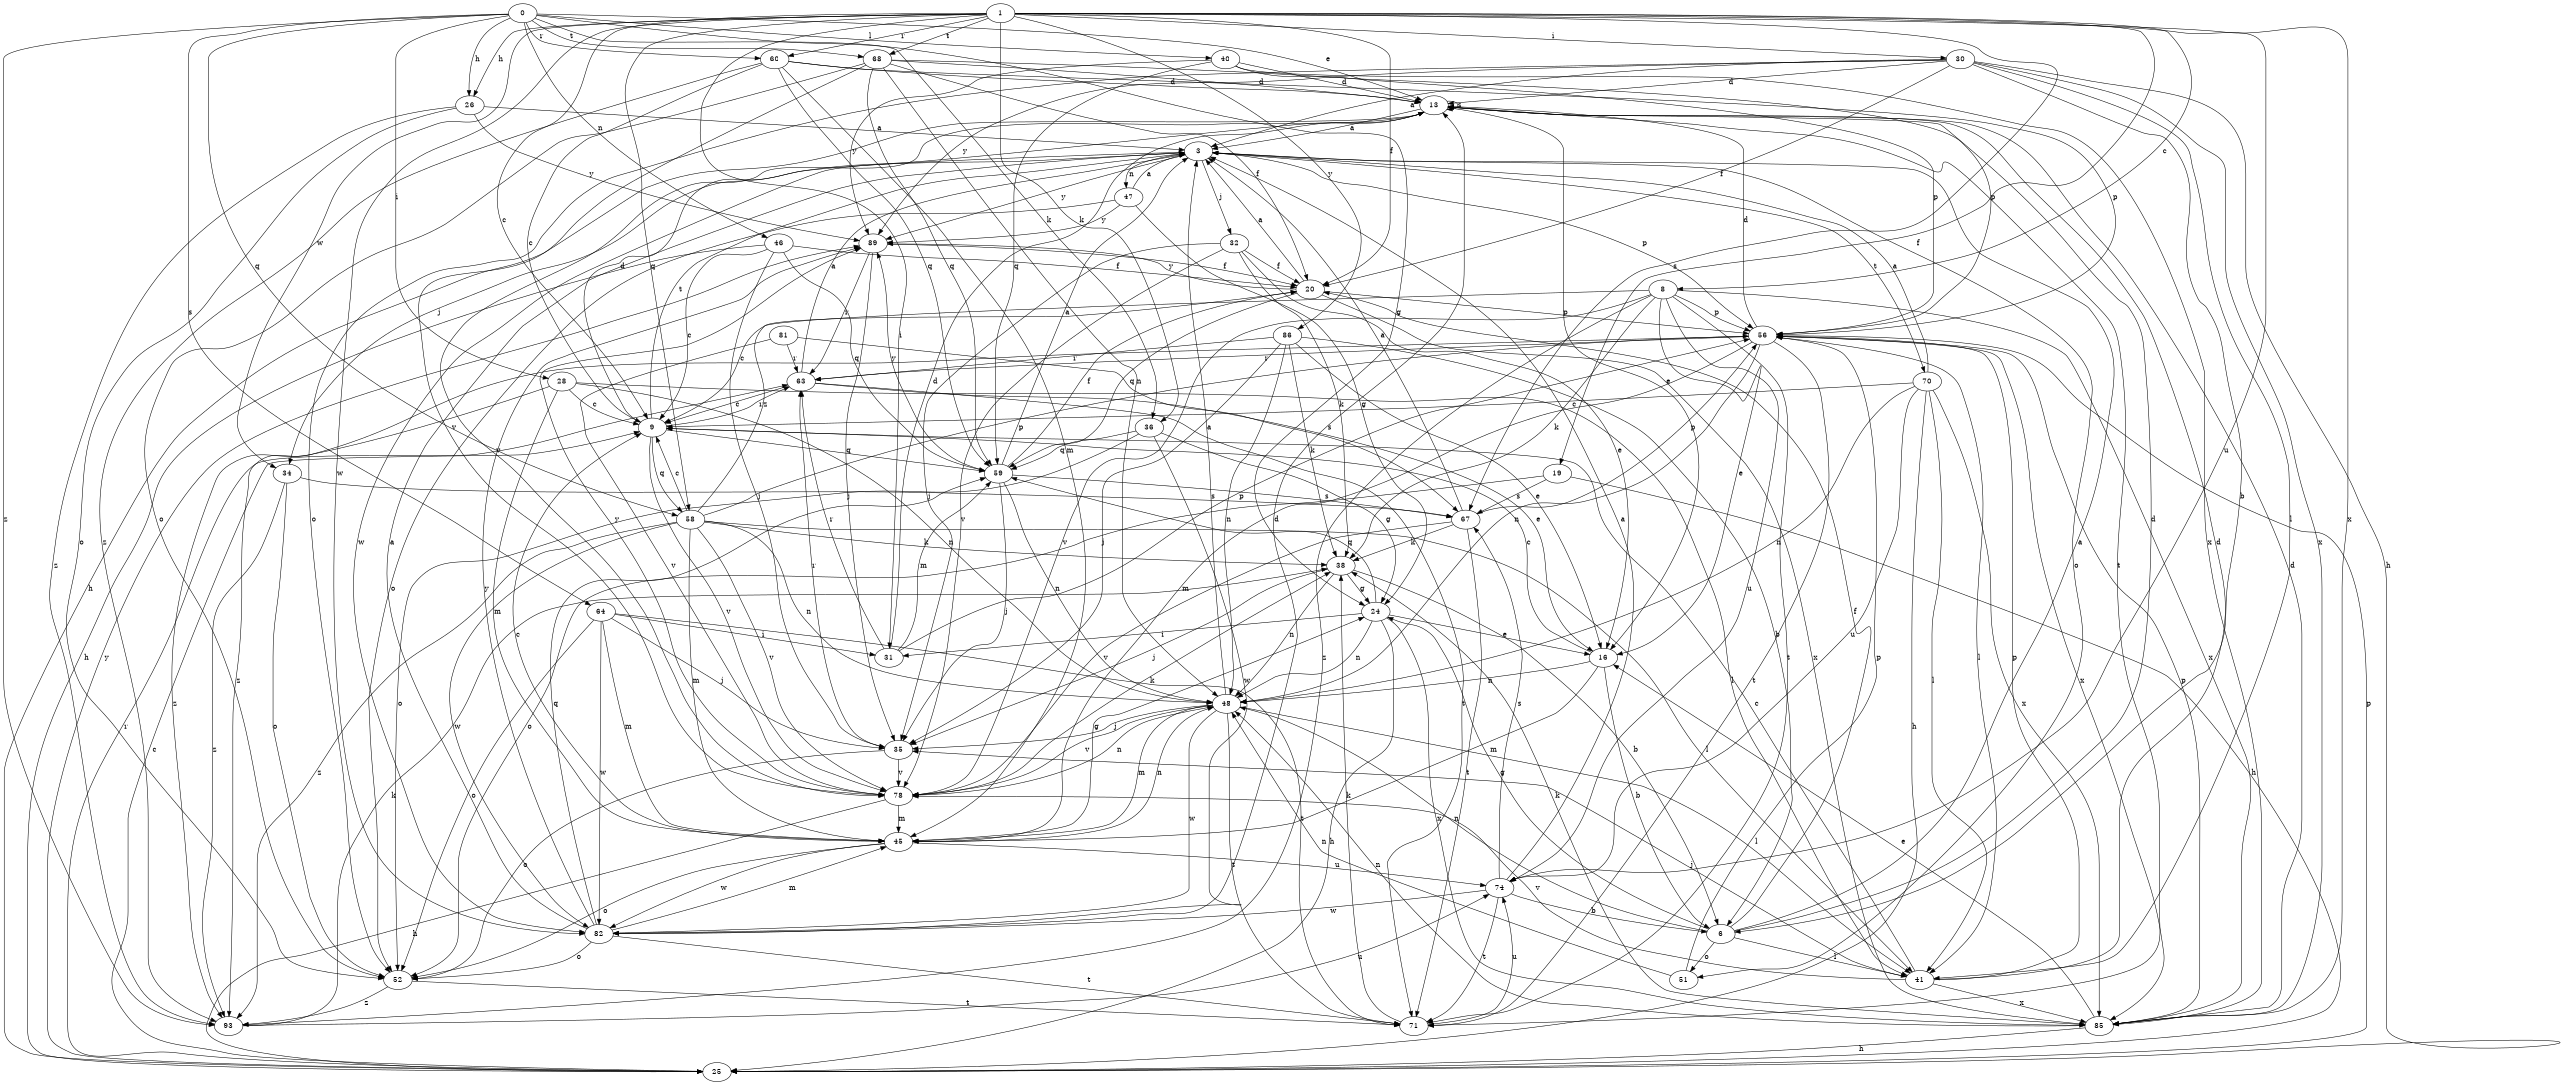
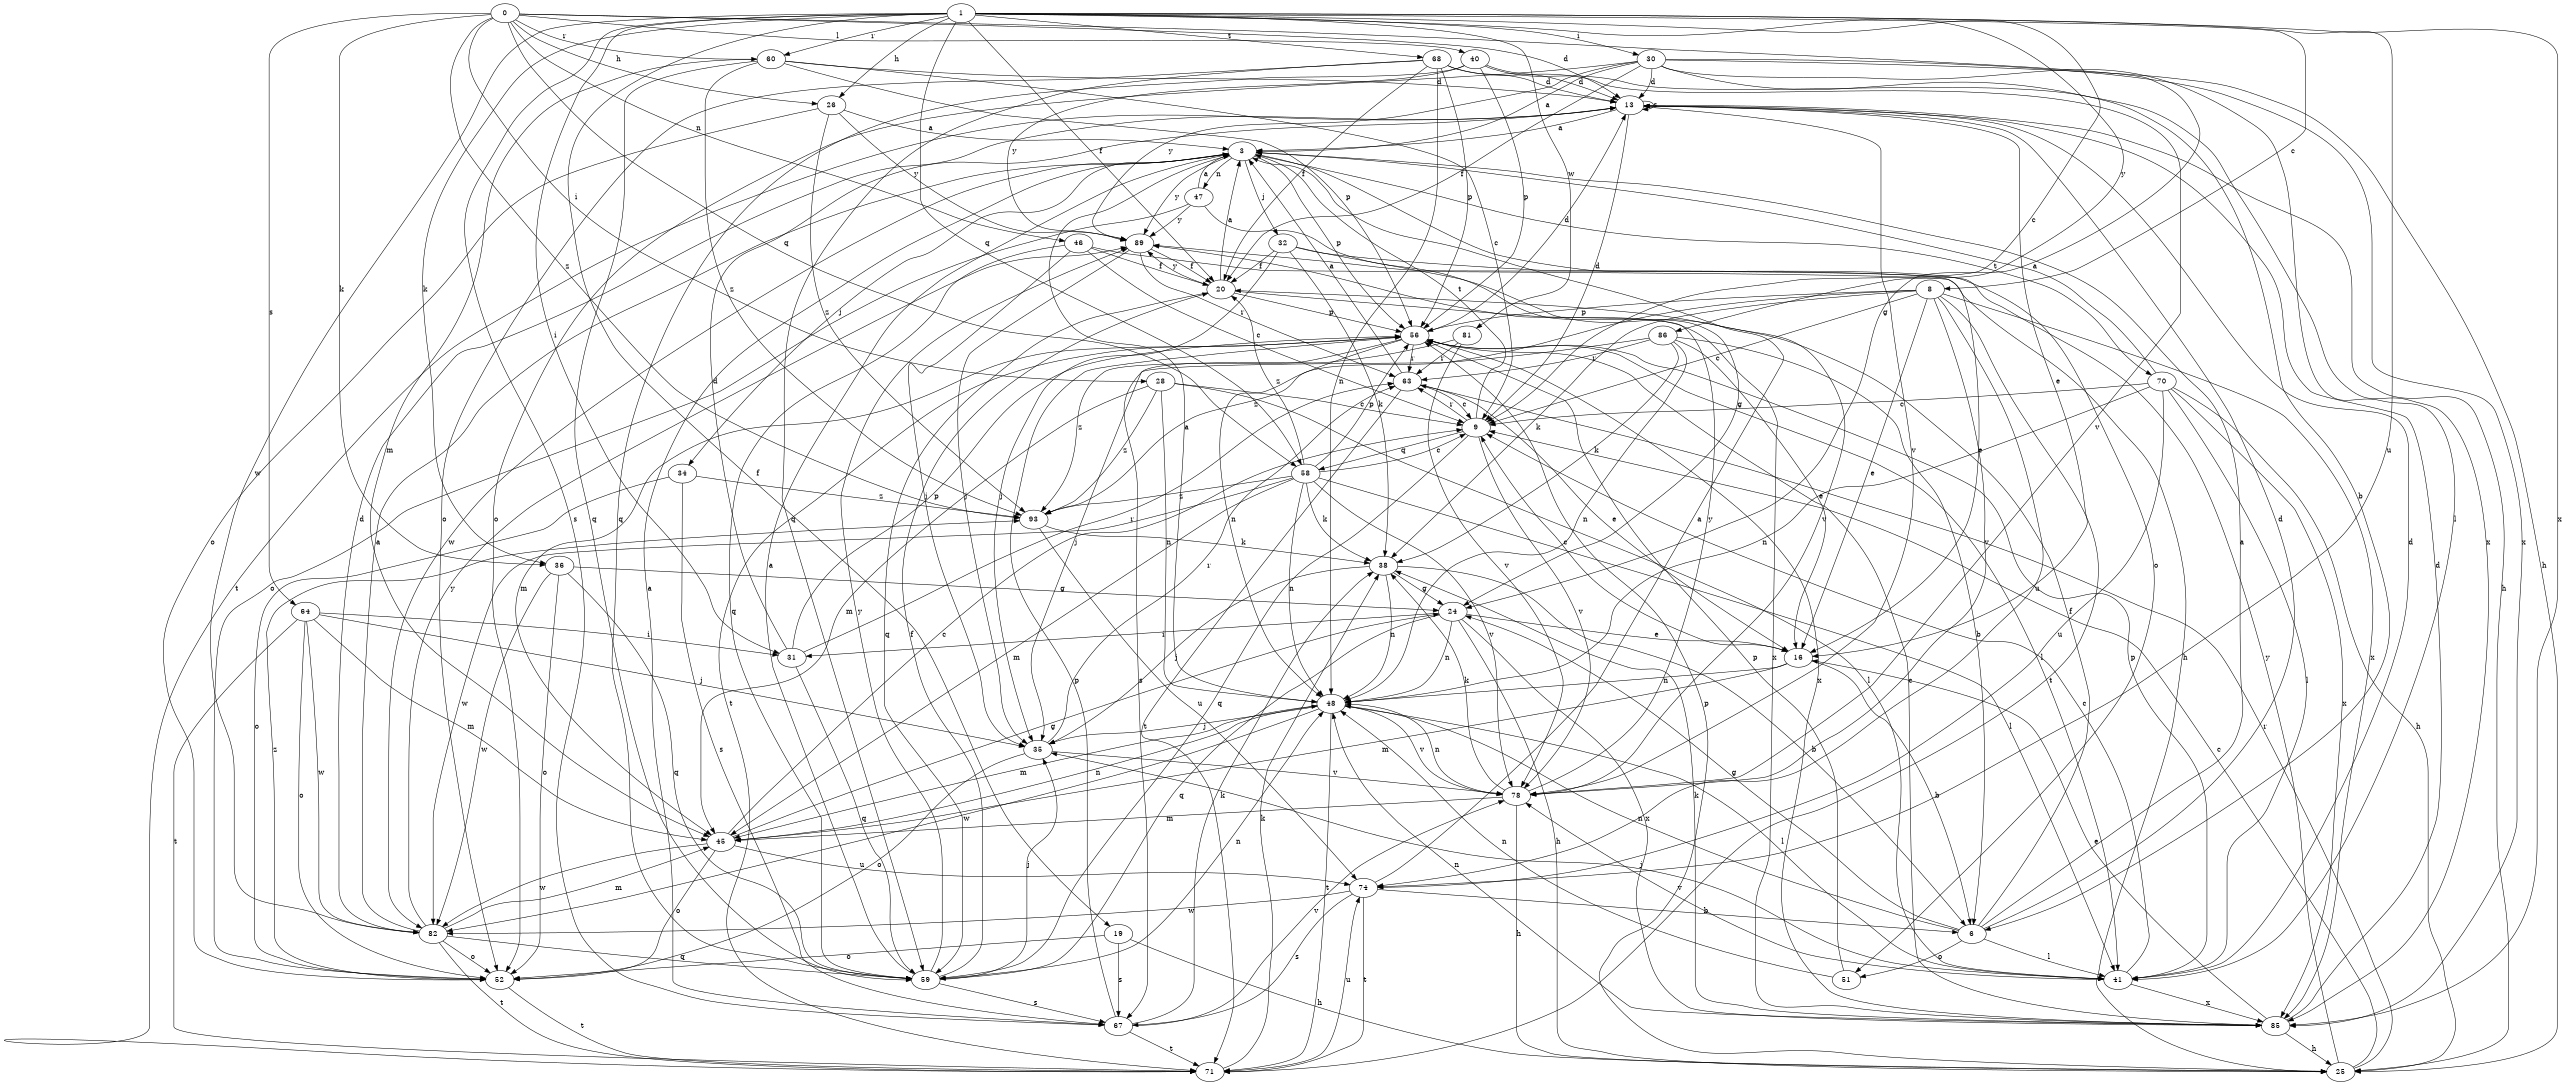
edge "0" -> "68": removed, label "t"
edge "0" -> "13": label "e" -> "d"
edge "1" -> "34": now "1" -> "81"
edge "9" -> "13": reversed
edge "31" -> "59": label "m" -> "q"
edge "85" -> "56": label "p" -> "c"
